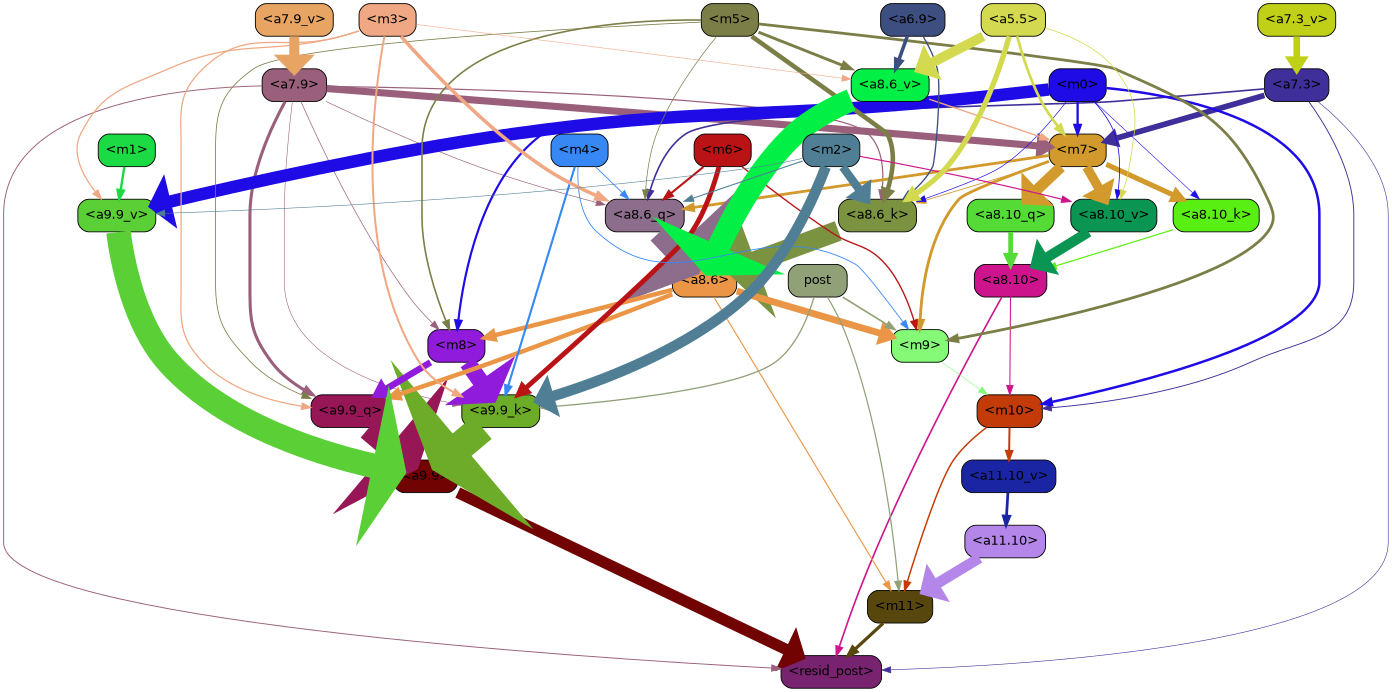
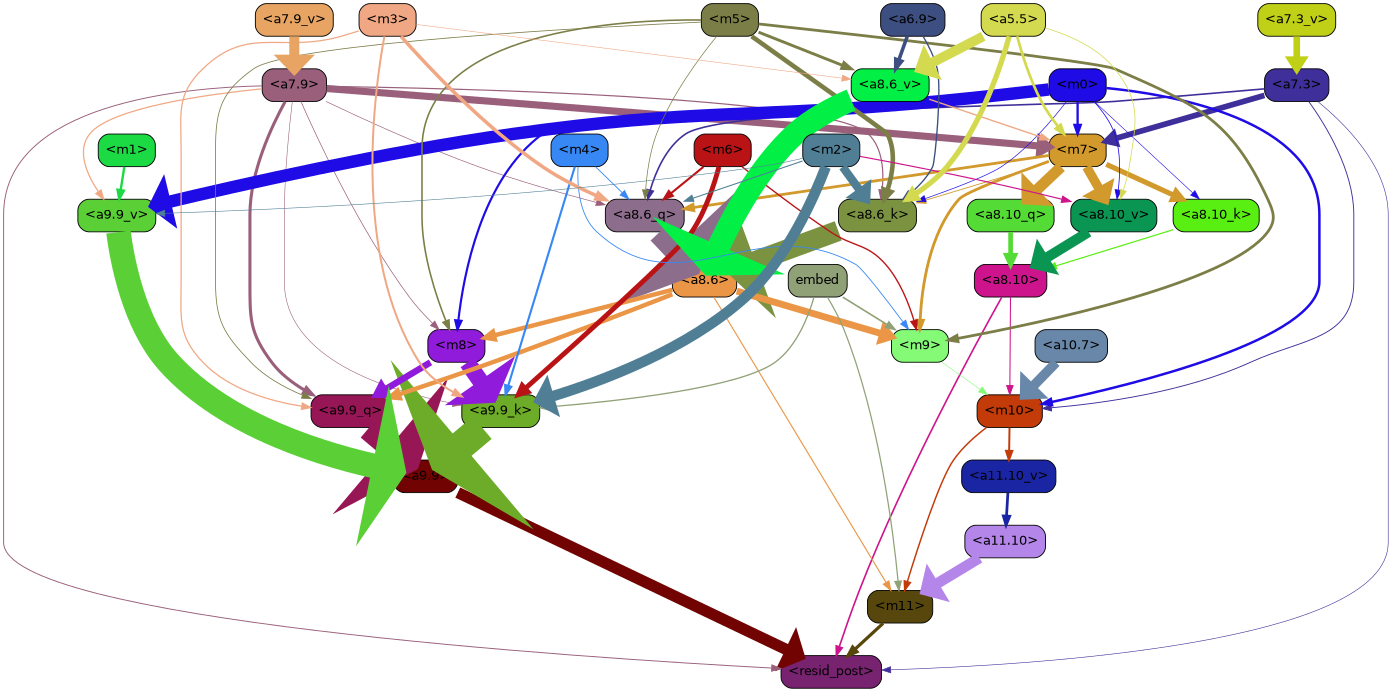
edge "<m3>" -> "<a9.9_v>": now "<a7.9>" -> "<a9.9_v>"
node "post": label "post" -> "embed"
node "<a10.7>": added
